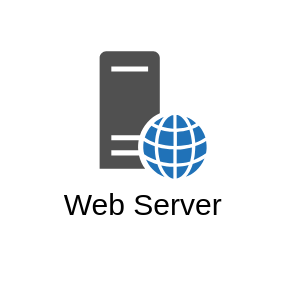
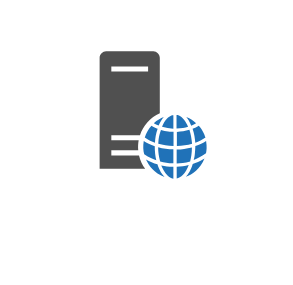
node "Web Server": removed
